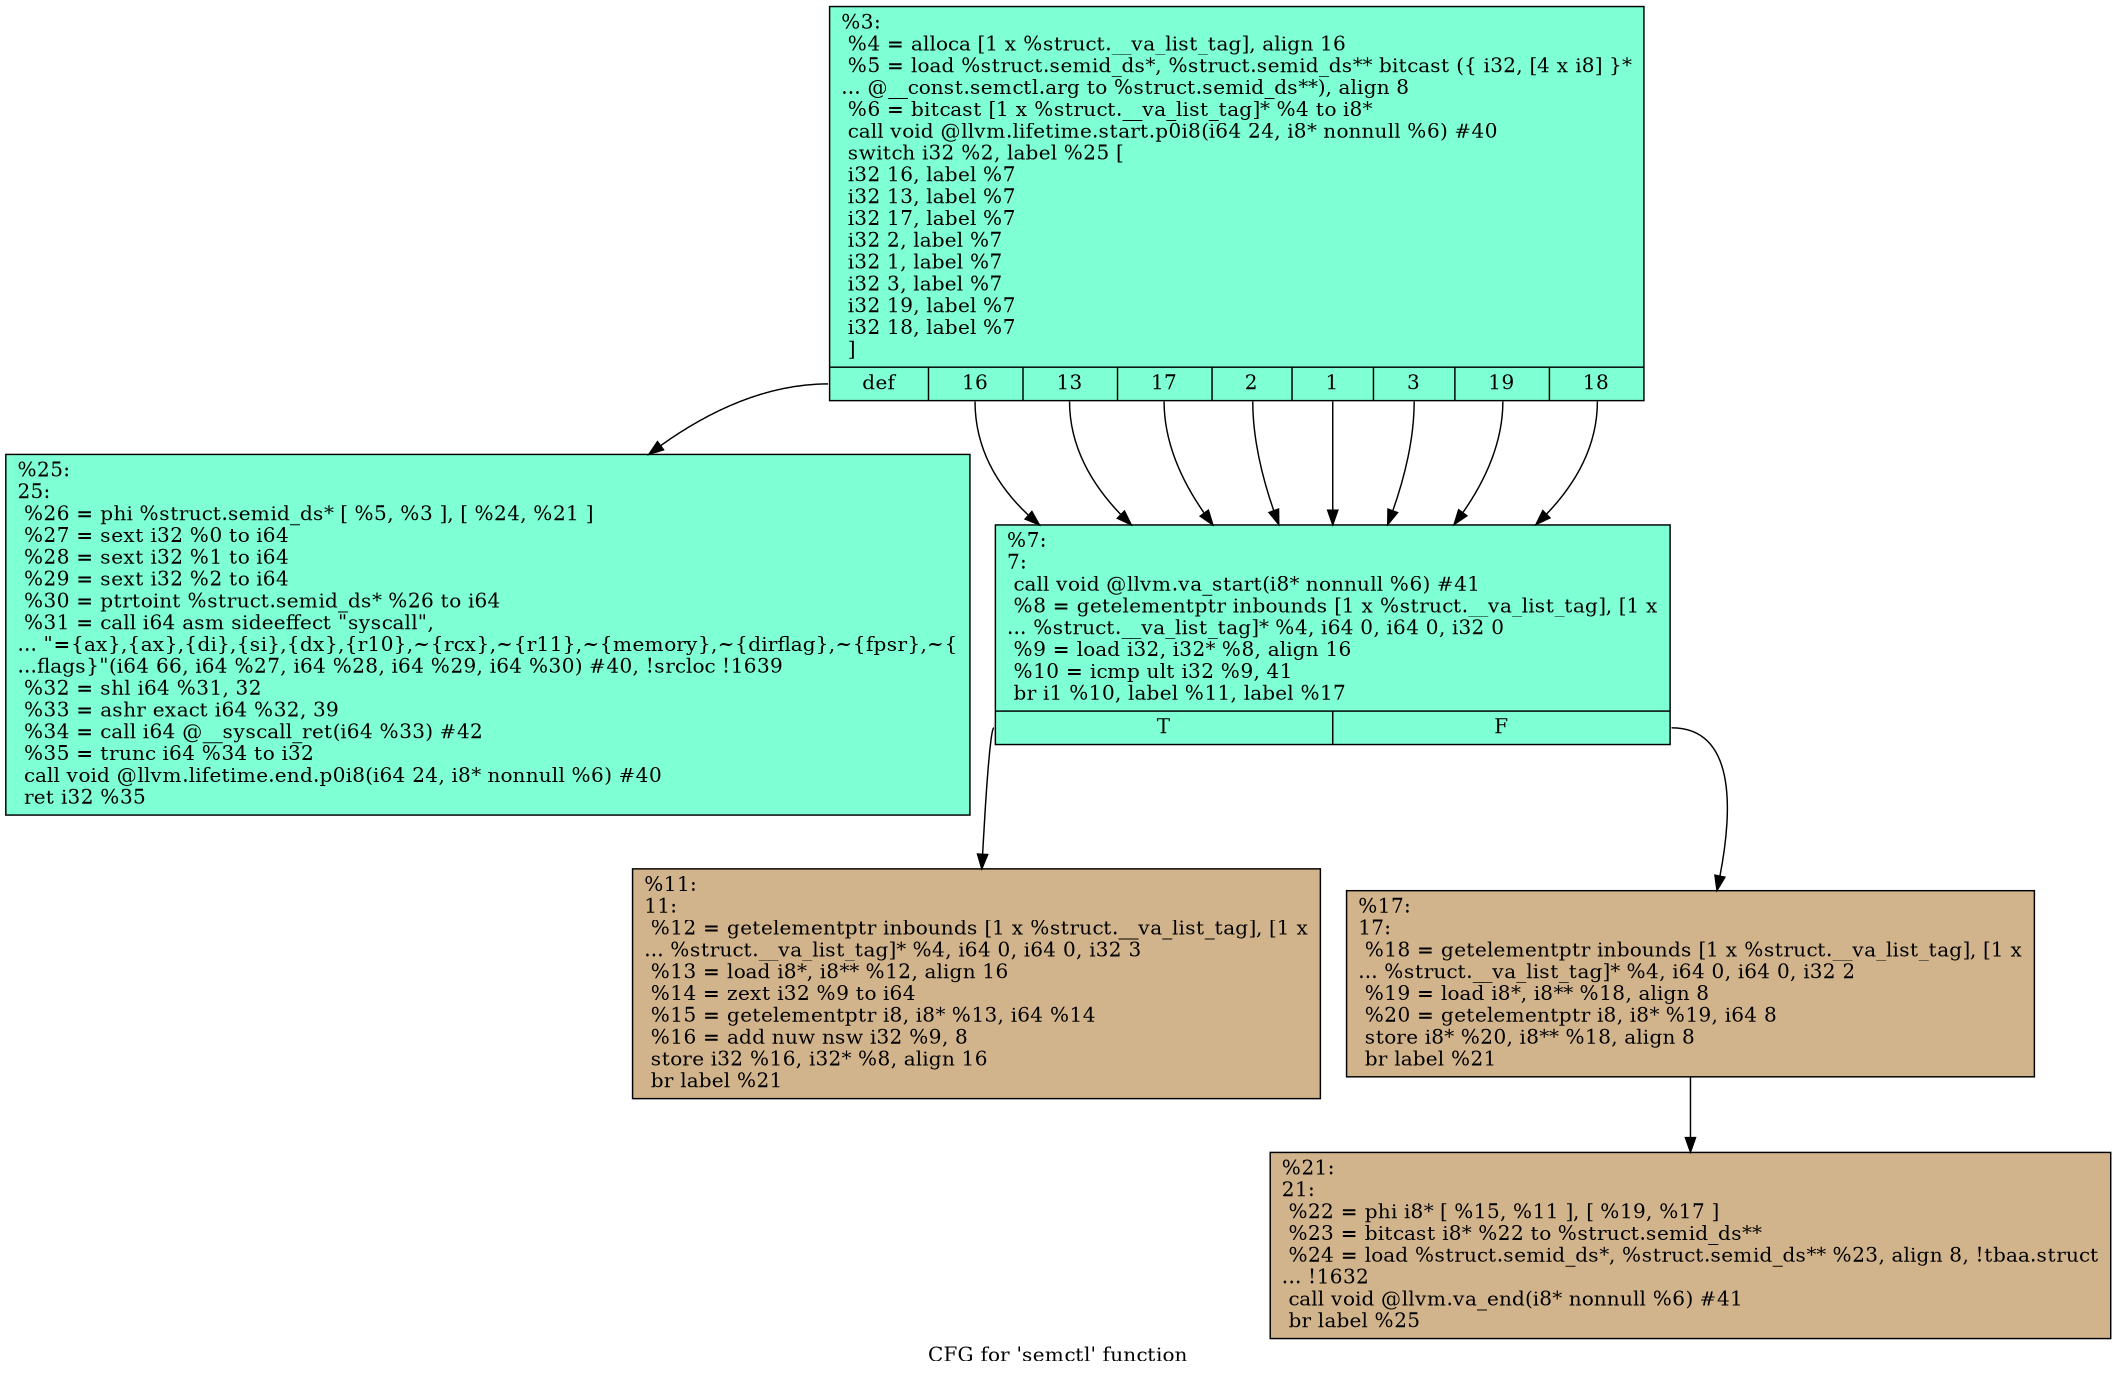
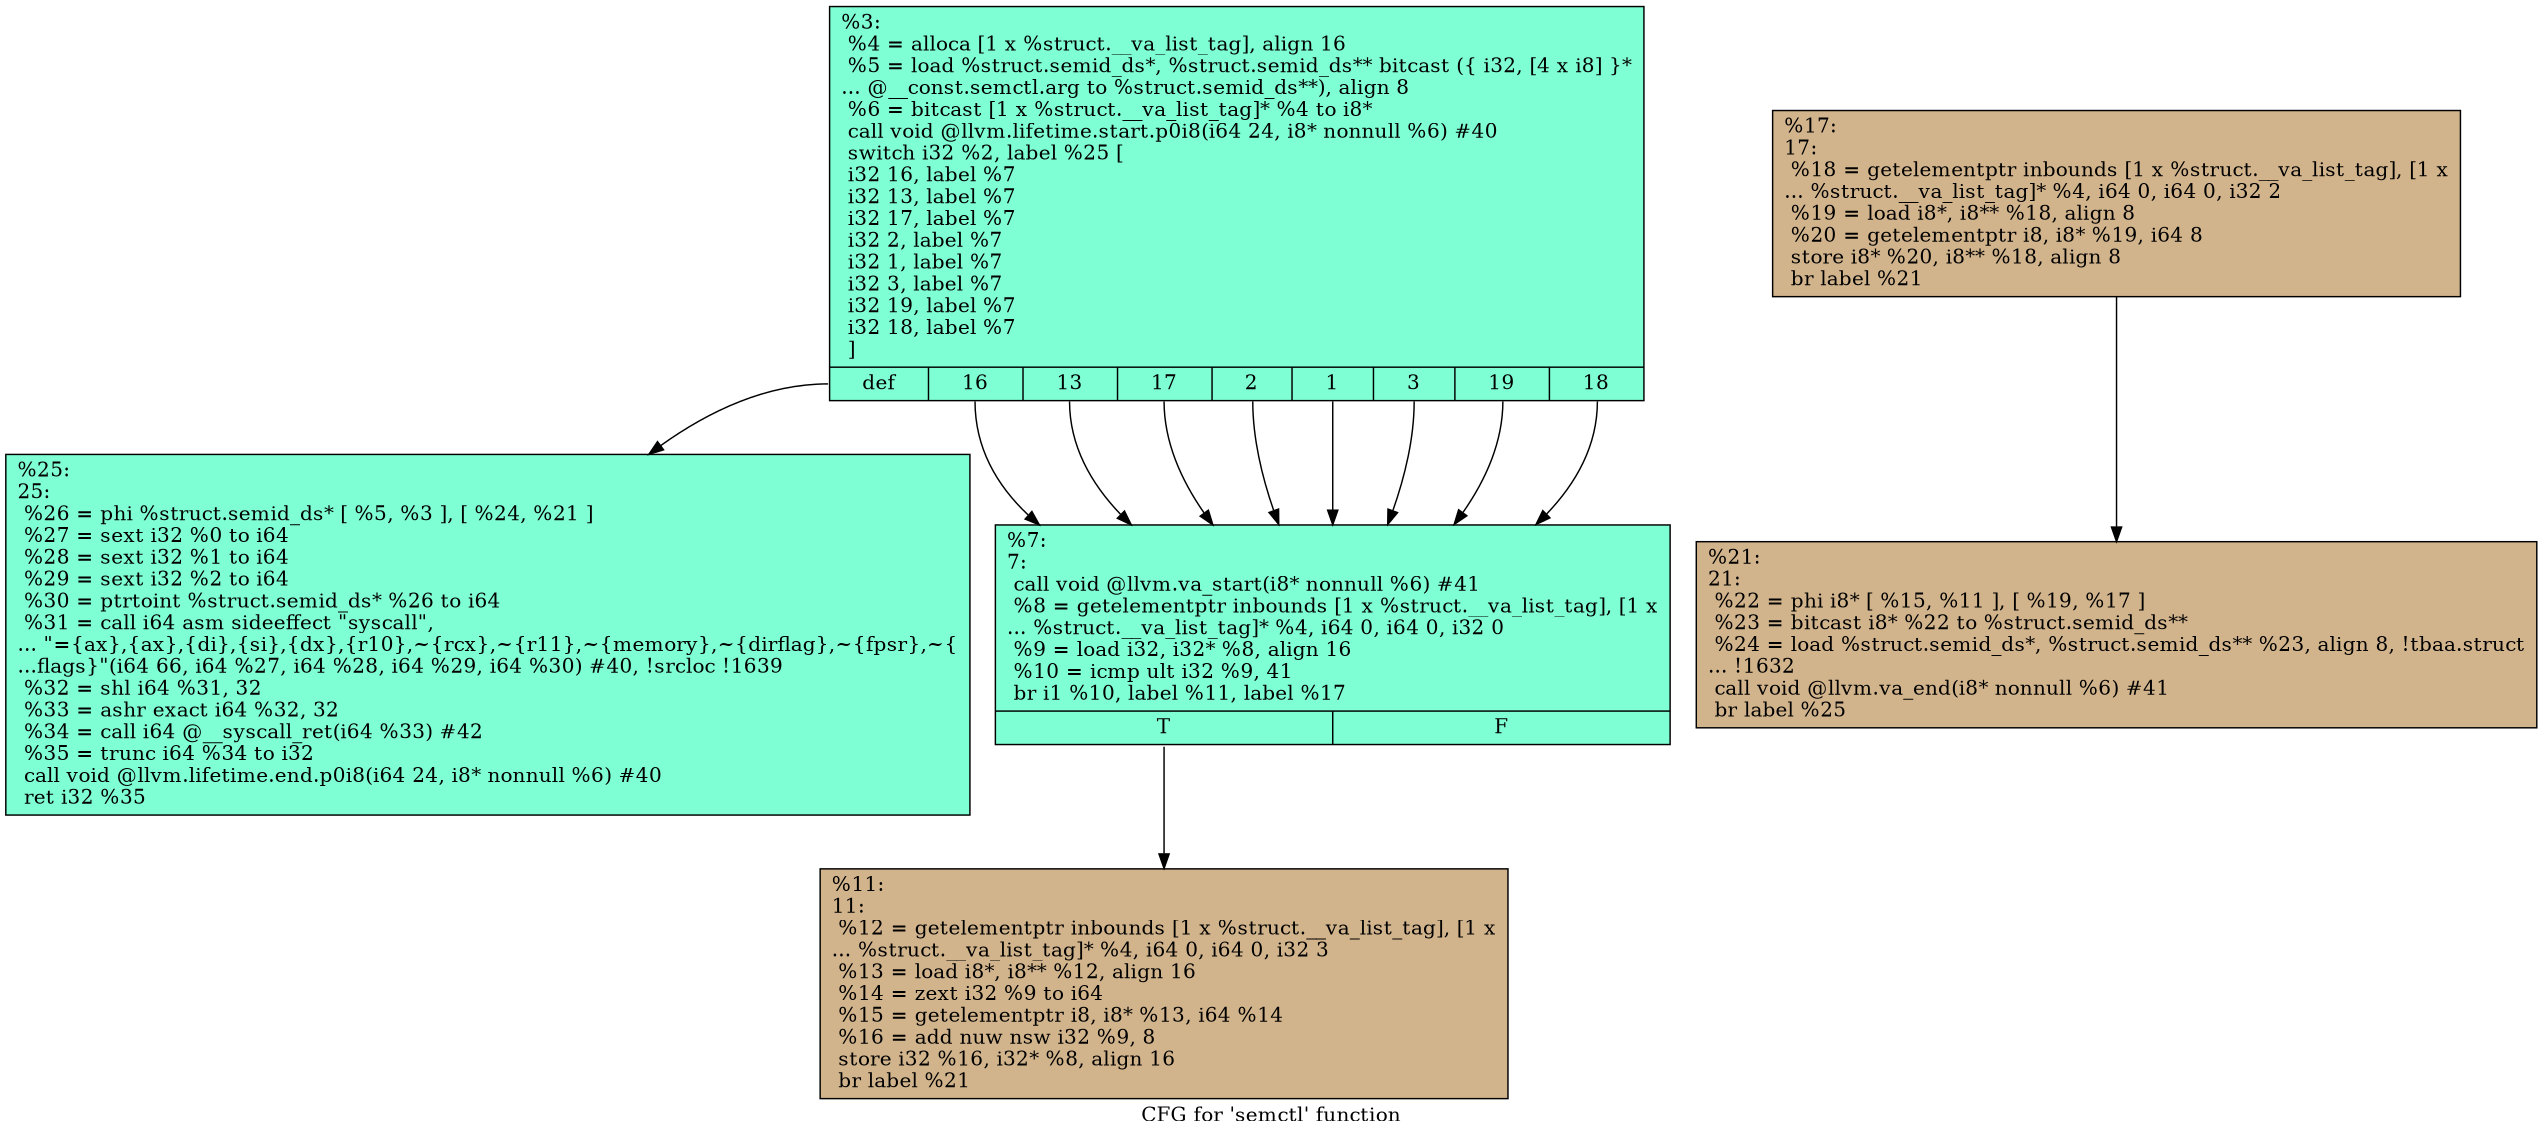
node "%25:": text "%33 = ashr exact i64 %32, 39" -> "%33 = ashr exact i64 %32, 32"
edge "%7:" -> "%17:": removed
